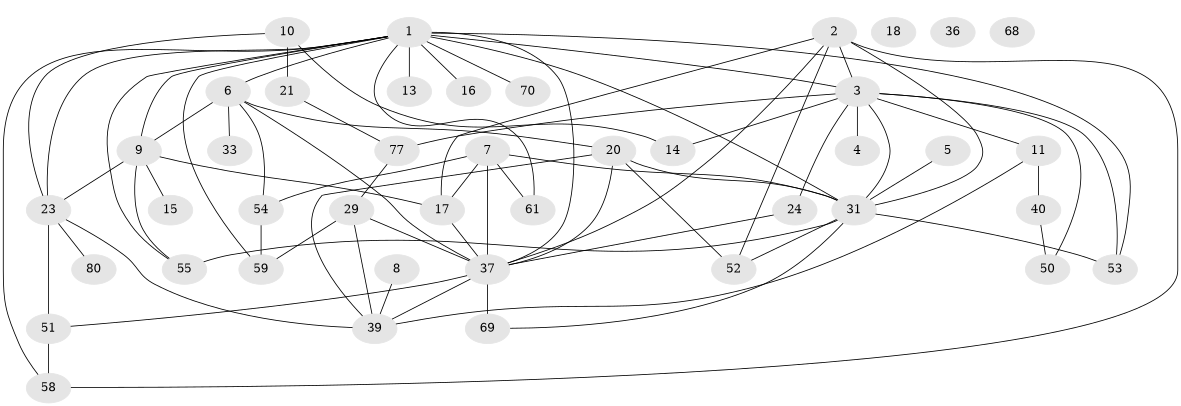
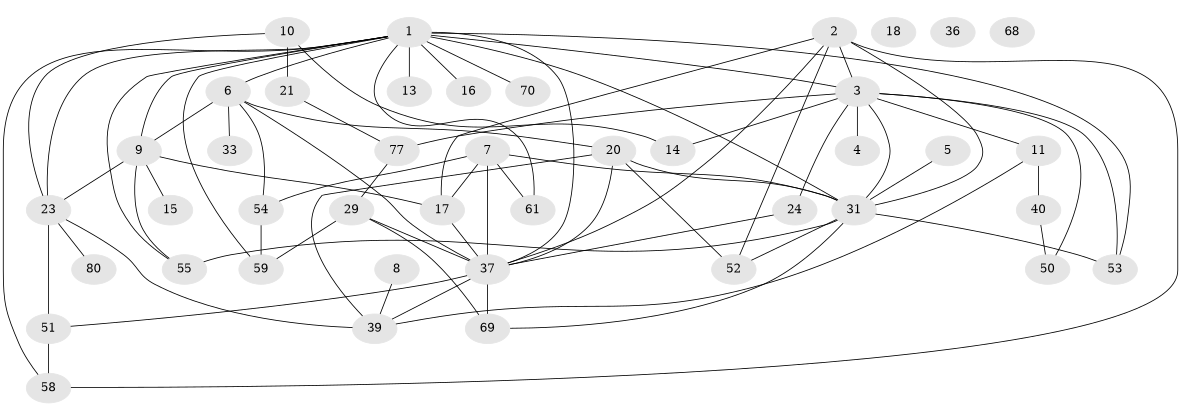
edge "29" -- "39": now "29" -- "69"
